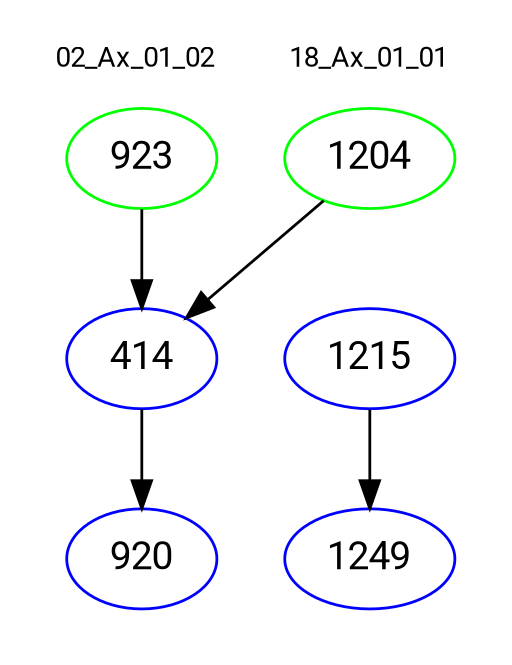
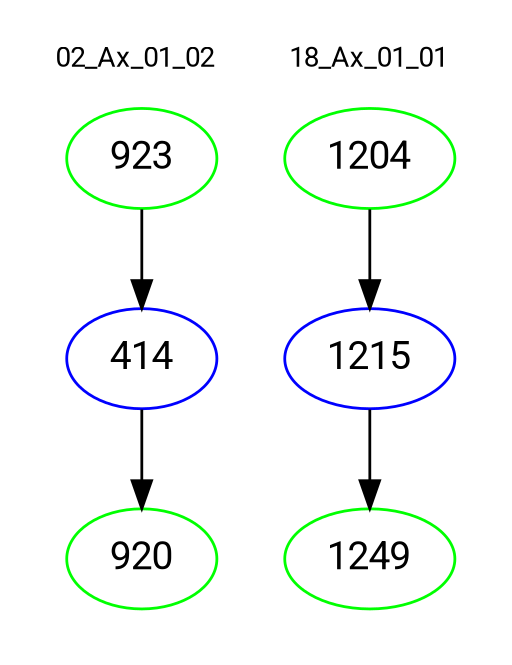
edge "1204" -> "414": now "1204" -> "1215"
node "920": color blue -> green
node "1249": color blue -> green
